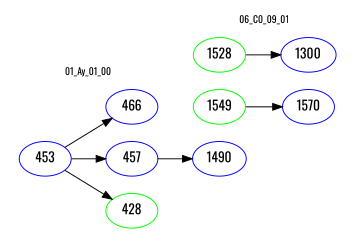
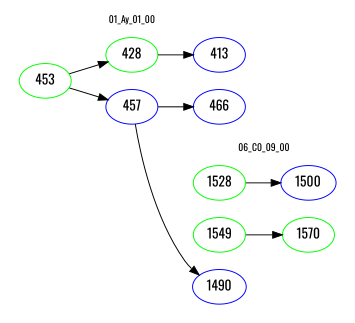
cluster "06_C0_09_01": label "06_C0_09_01" -> "06_C0_09_00"
node "413": added
node "1300": label "1300" -> "1500"
node "1570": color blue -> green
edge "453" -> "466": now "457" -> "466"
node "453": color blue -> green
